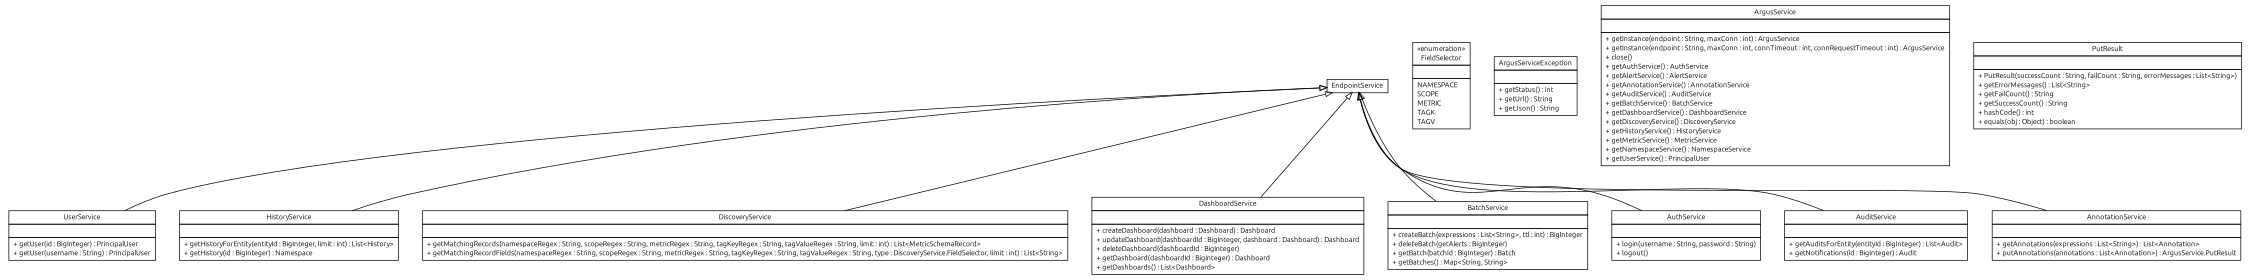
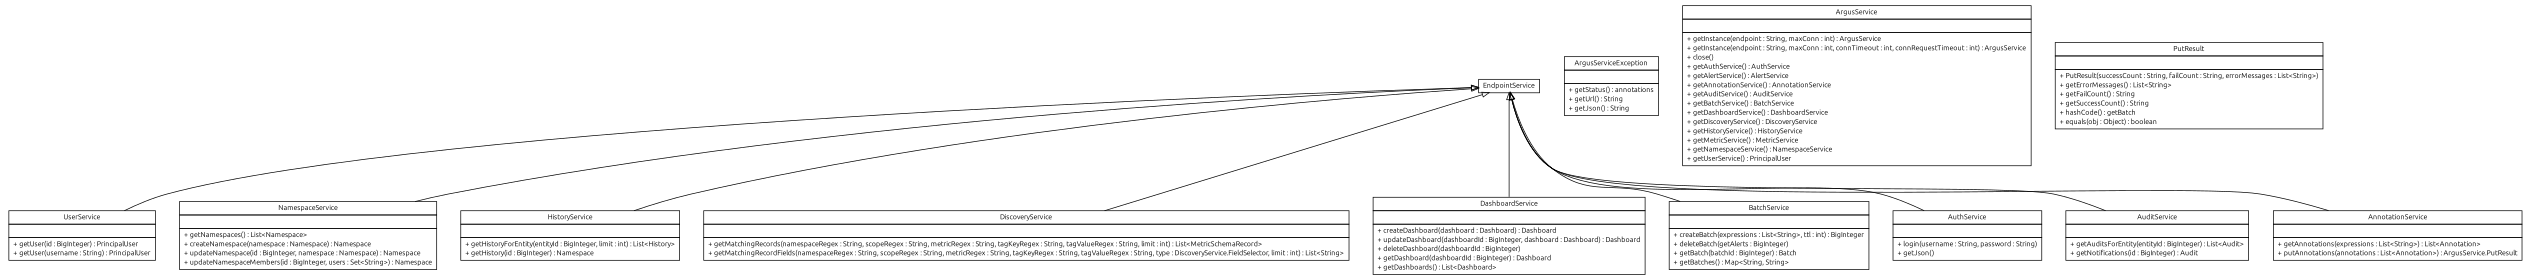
node "FieldSelector": removed
node "ArgusServiceException": text "+ getStatus() : int" -> "+ getStatus() : annotations"
node "PutResult": text "+ hashCode() : int" -> "+ hashCode() : getBatch"
node "NamespaceService": added
node "AuthService": text "+ logout()" -> "+ getJson()"
